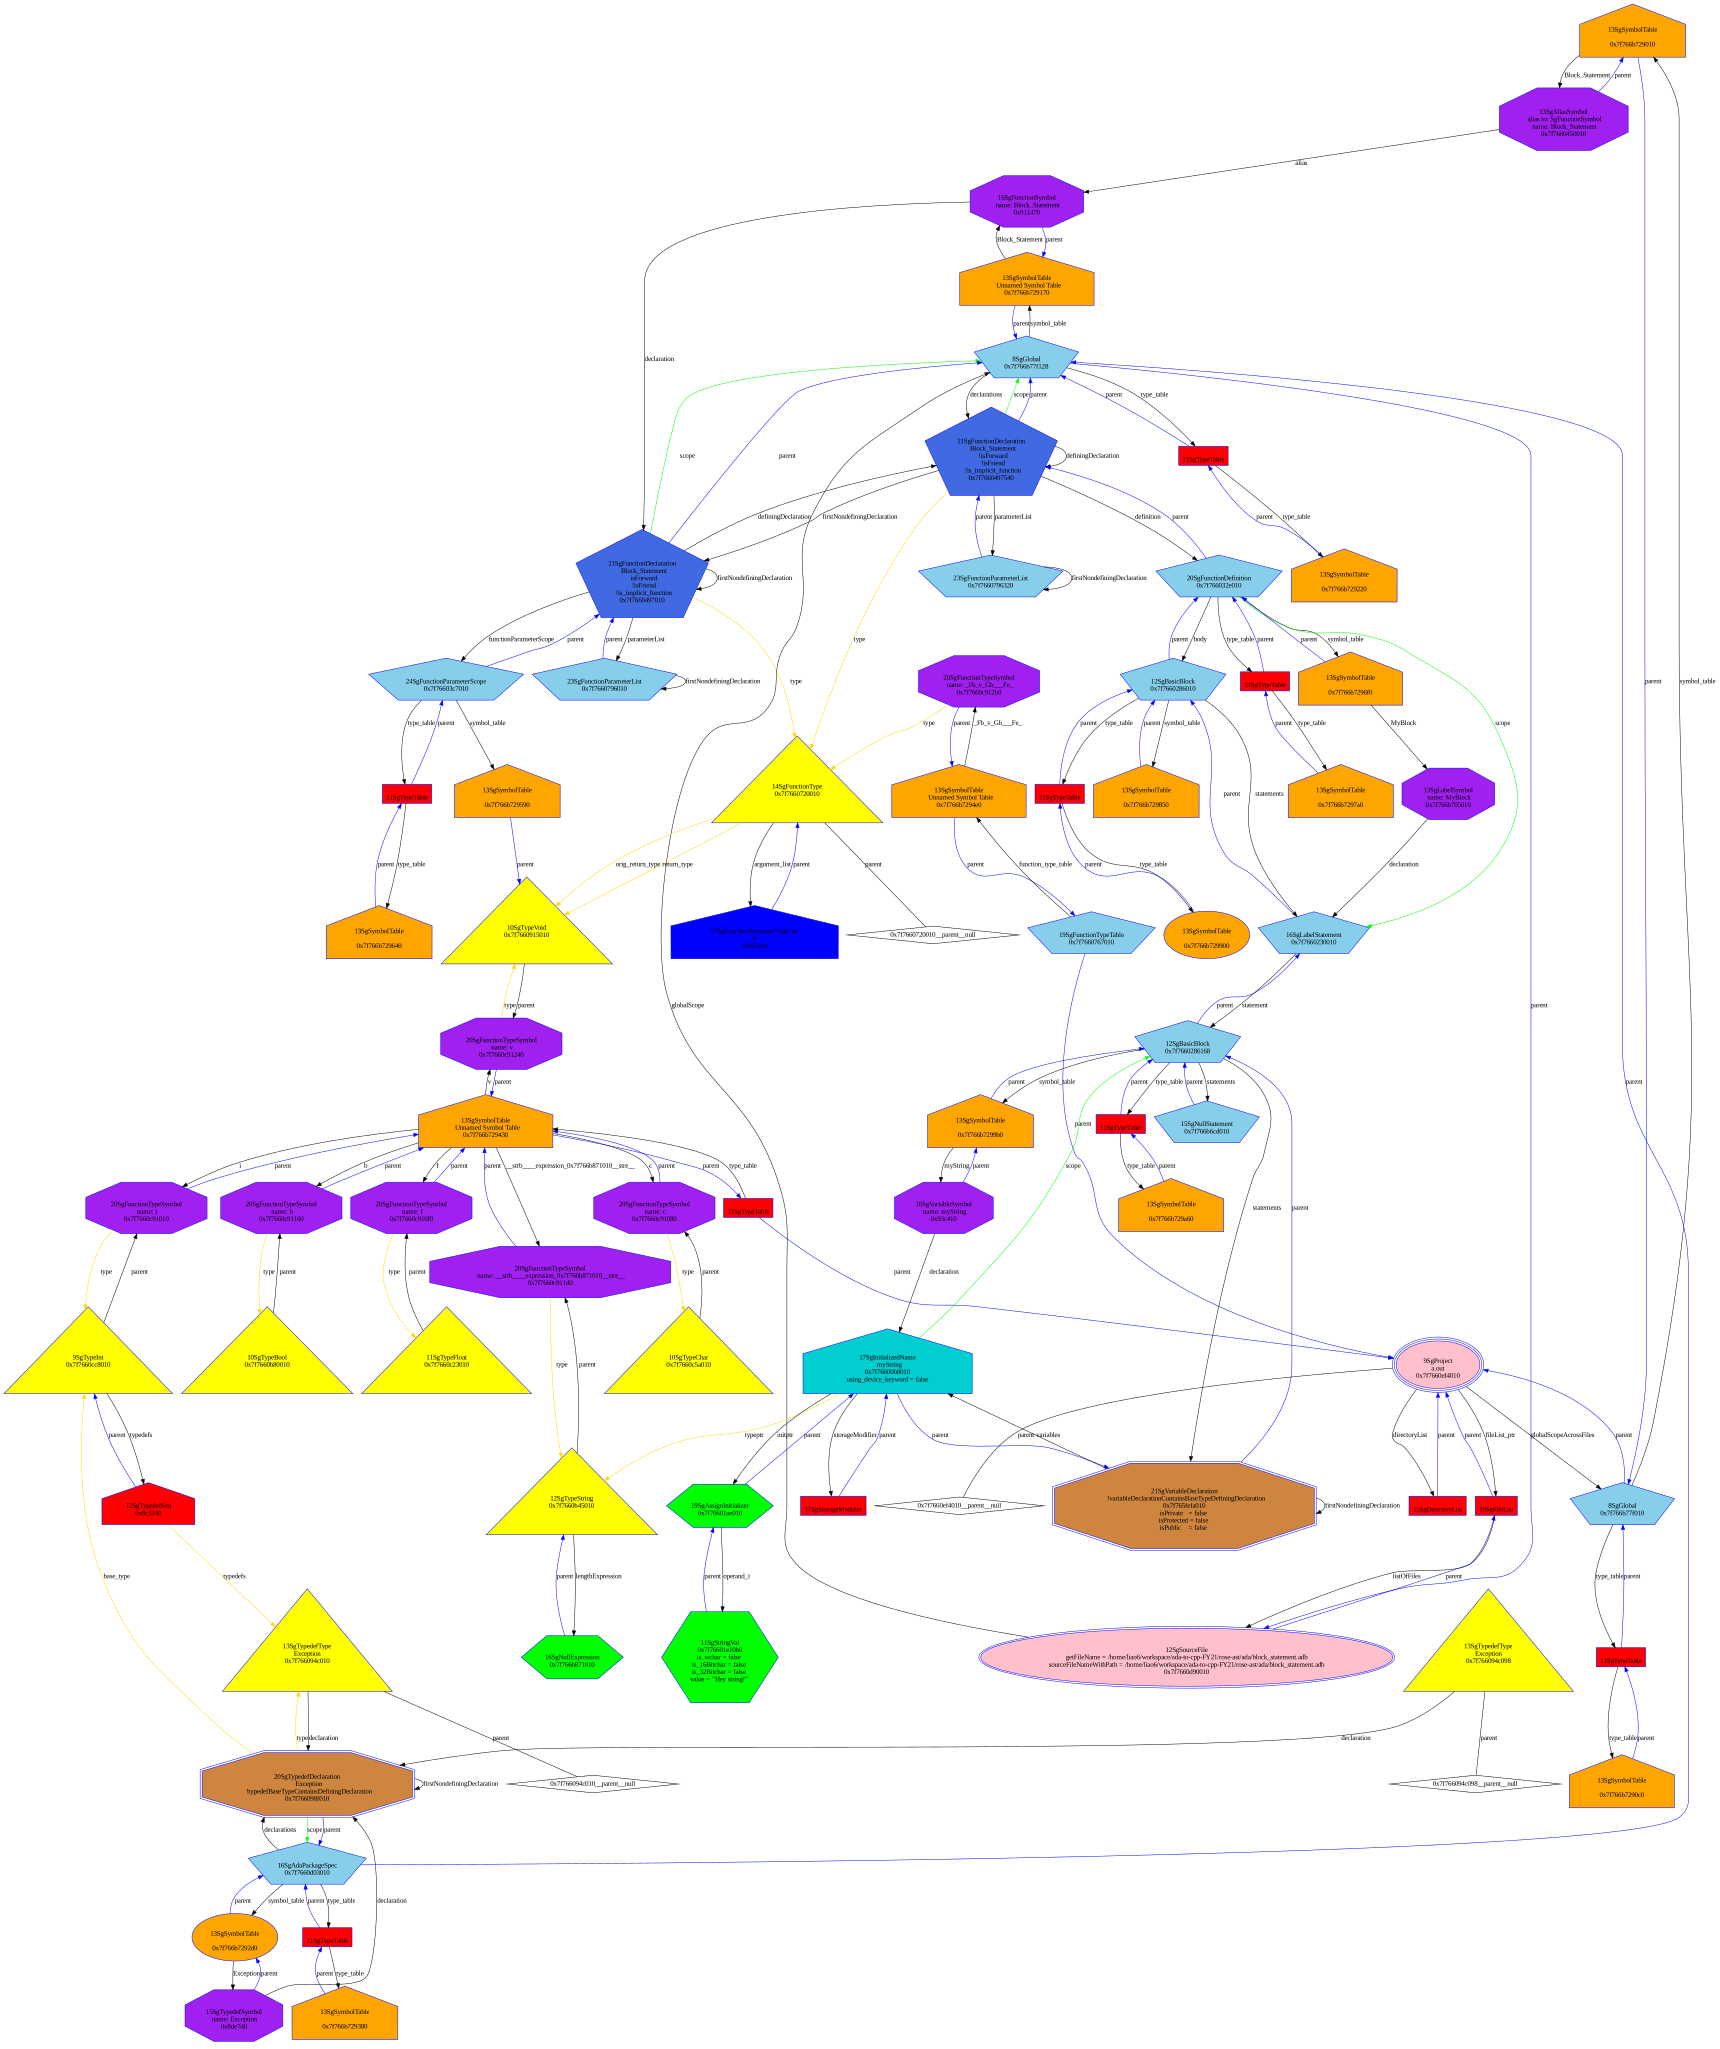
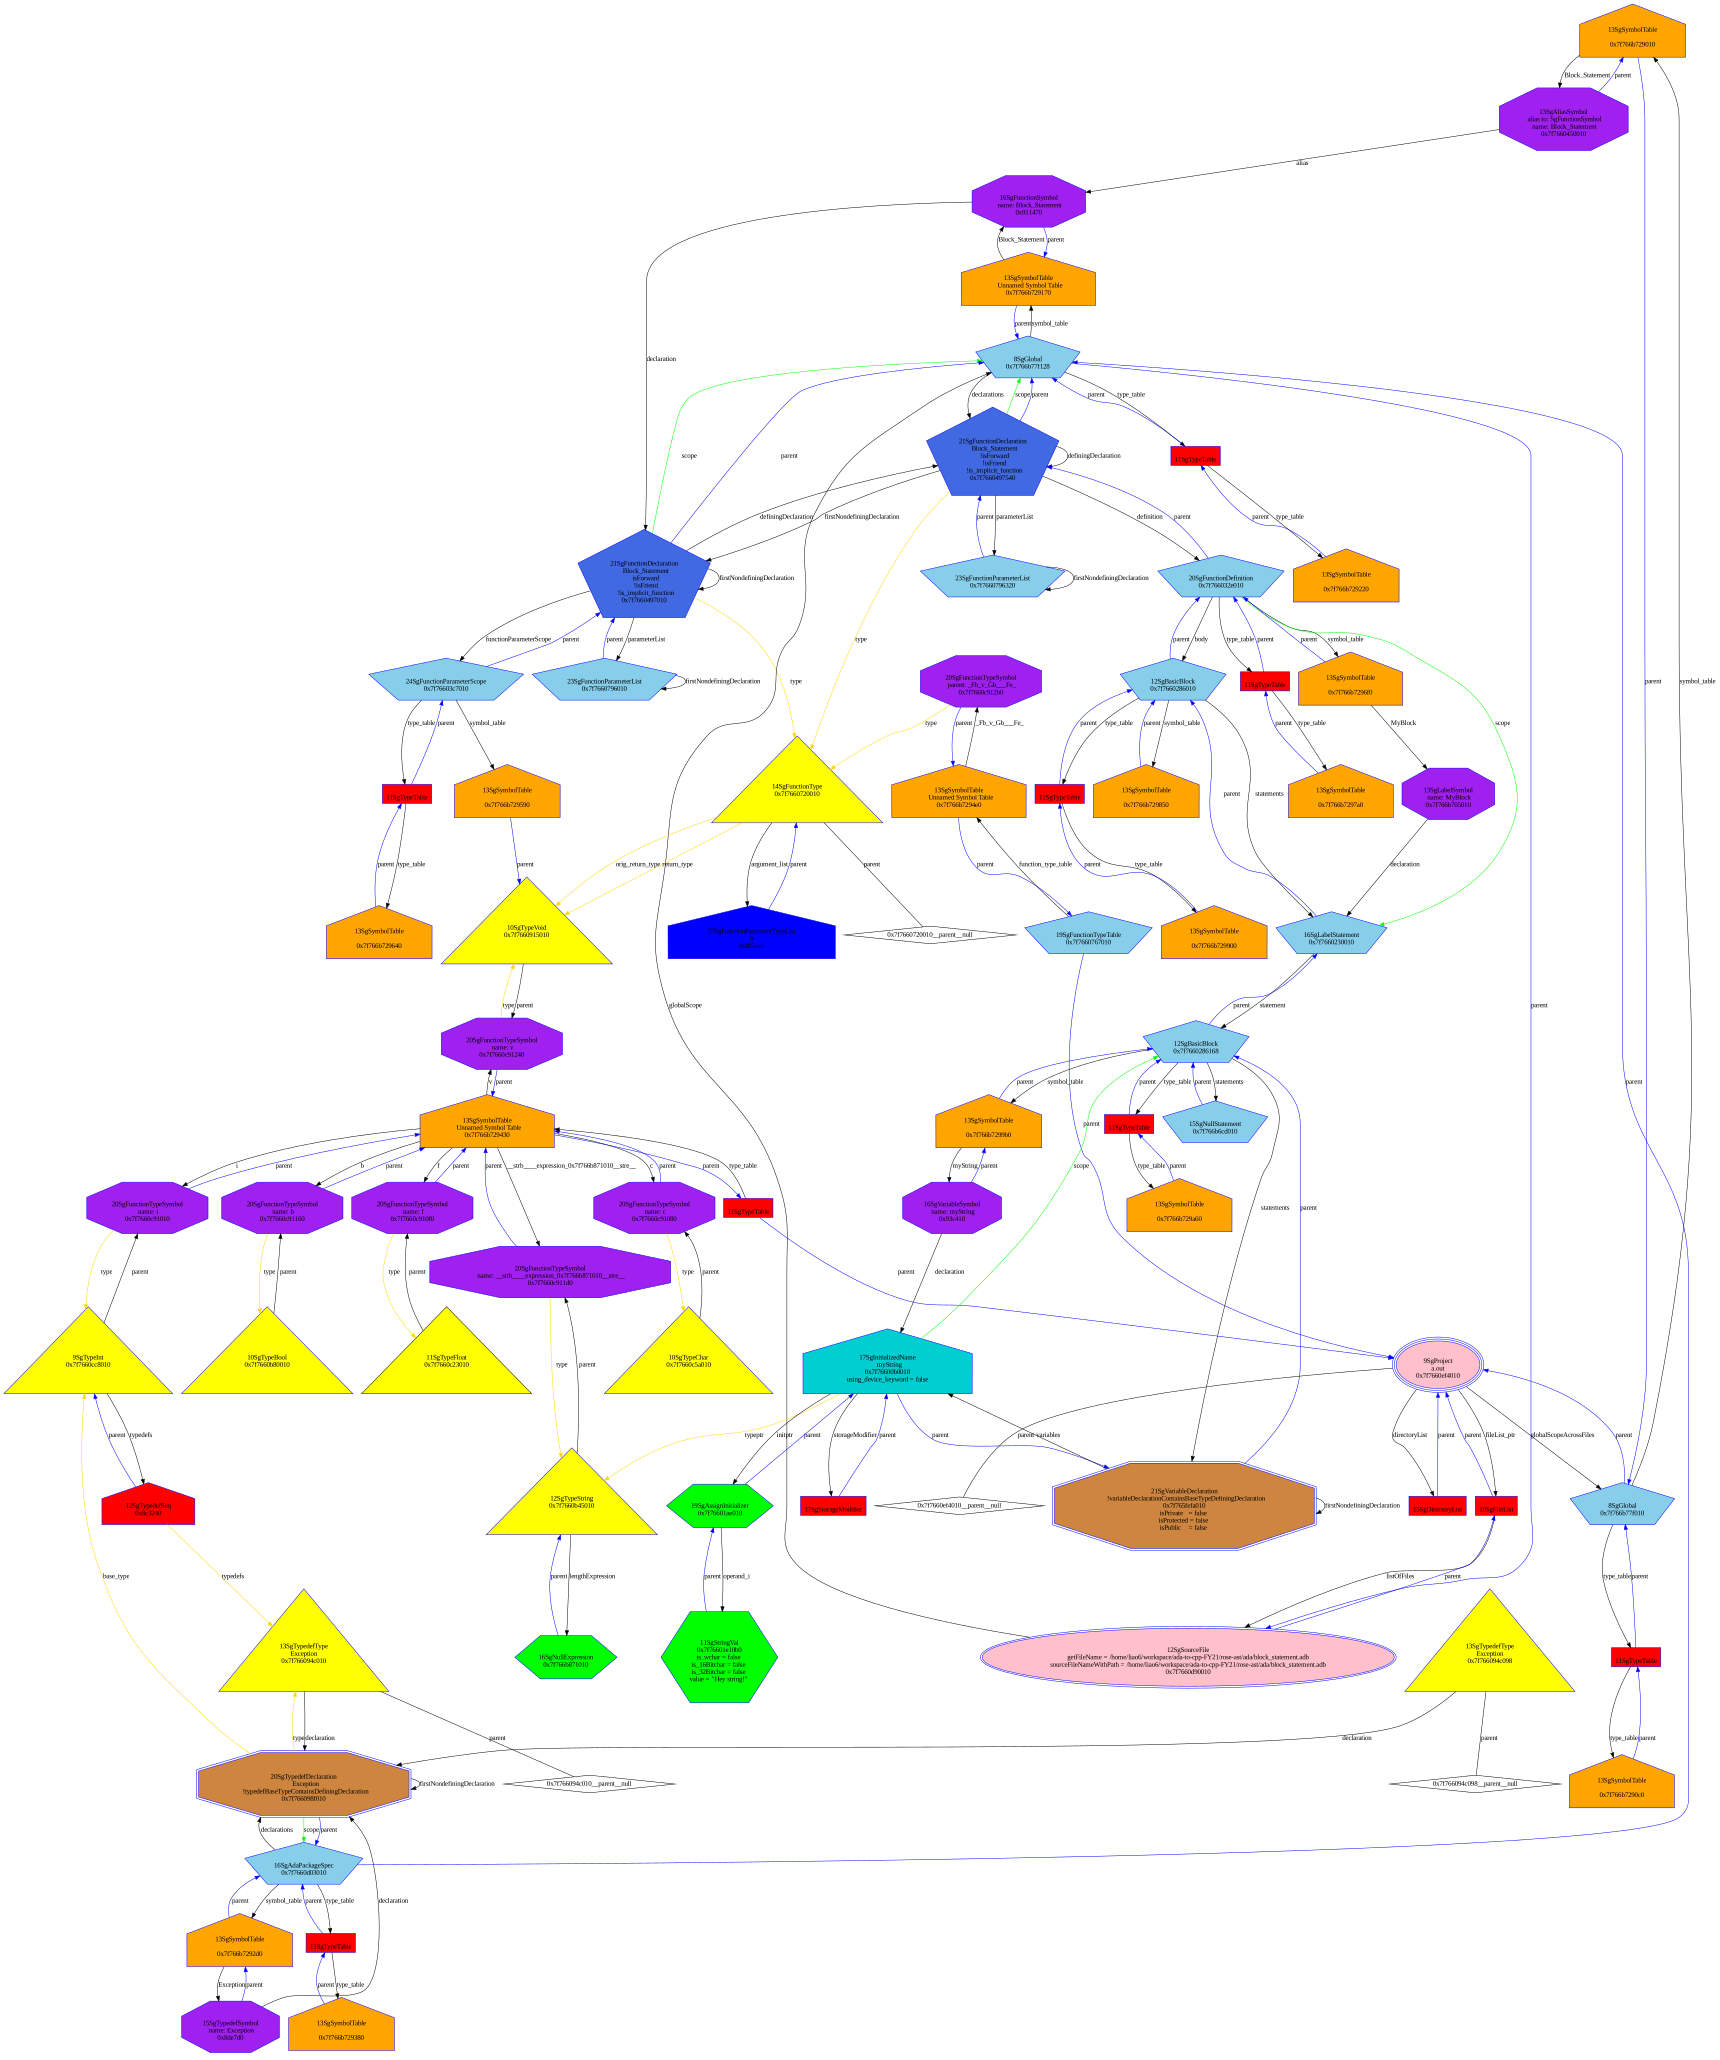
node "20SgFunctionTypeSymbol name: _Fb_v_Gb___Fe_ 0x7f7660c912b0": label "20SgFunctionTypeSymbol name: _Fb_v_Gb___Fe_ 0x7f7660c912b0" -> "20SgFunctionTypeSymbol parent: _Fb_v_Gb___Fe_ 0x7f7660c912b0"
node "13SgSymbolTable 0x7f766b729900": shape ellipse -> house
node "11SgTypeFloat 0x7f7660c23010": color blue -> black
node "13SgSymbolTable 0x7f766b7292d0": shape ellipse -> house
